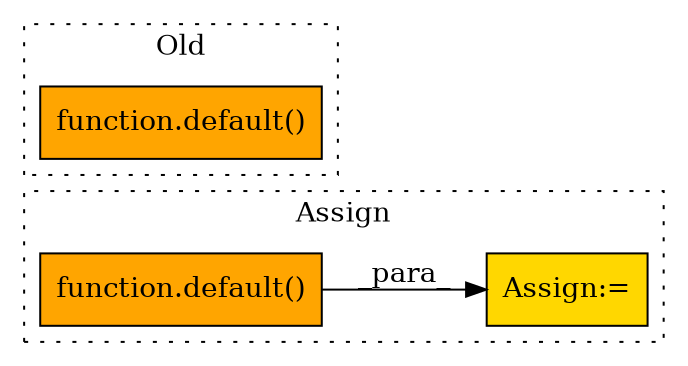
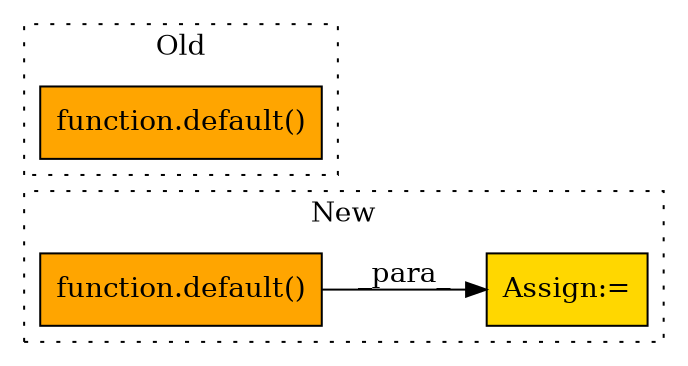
cluster "Assign": label "Assign" -> "New"
